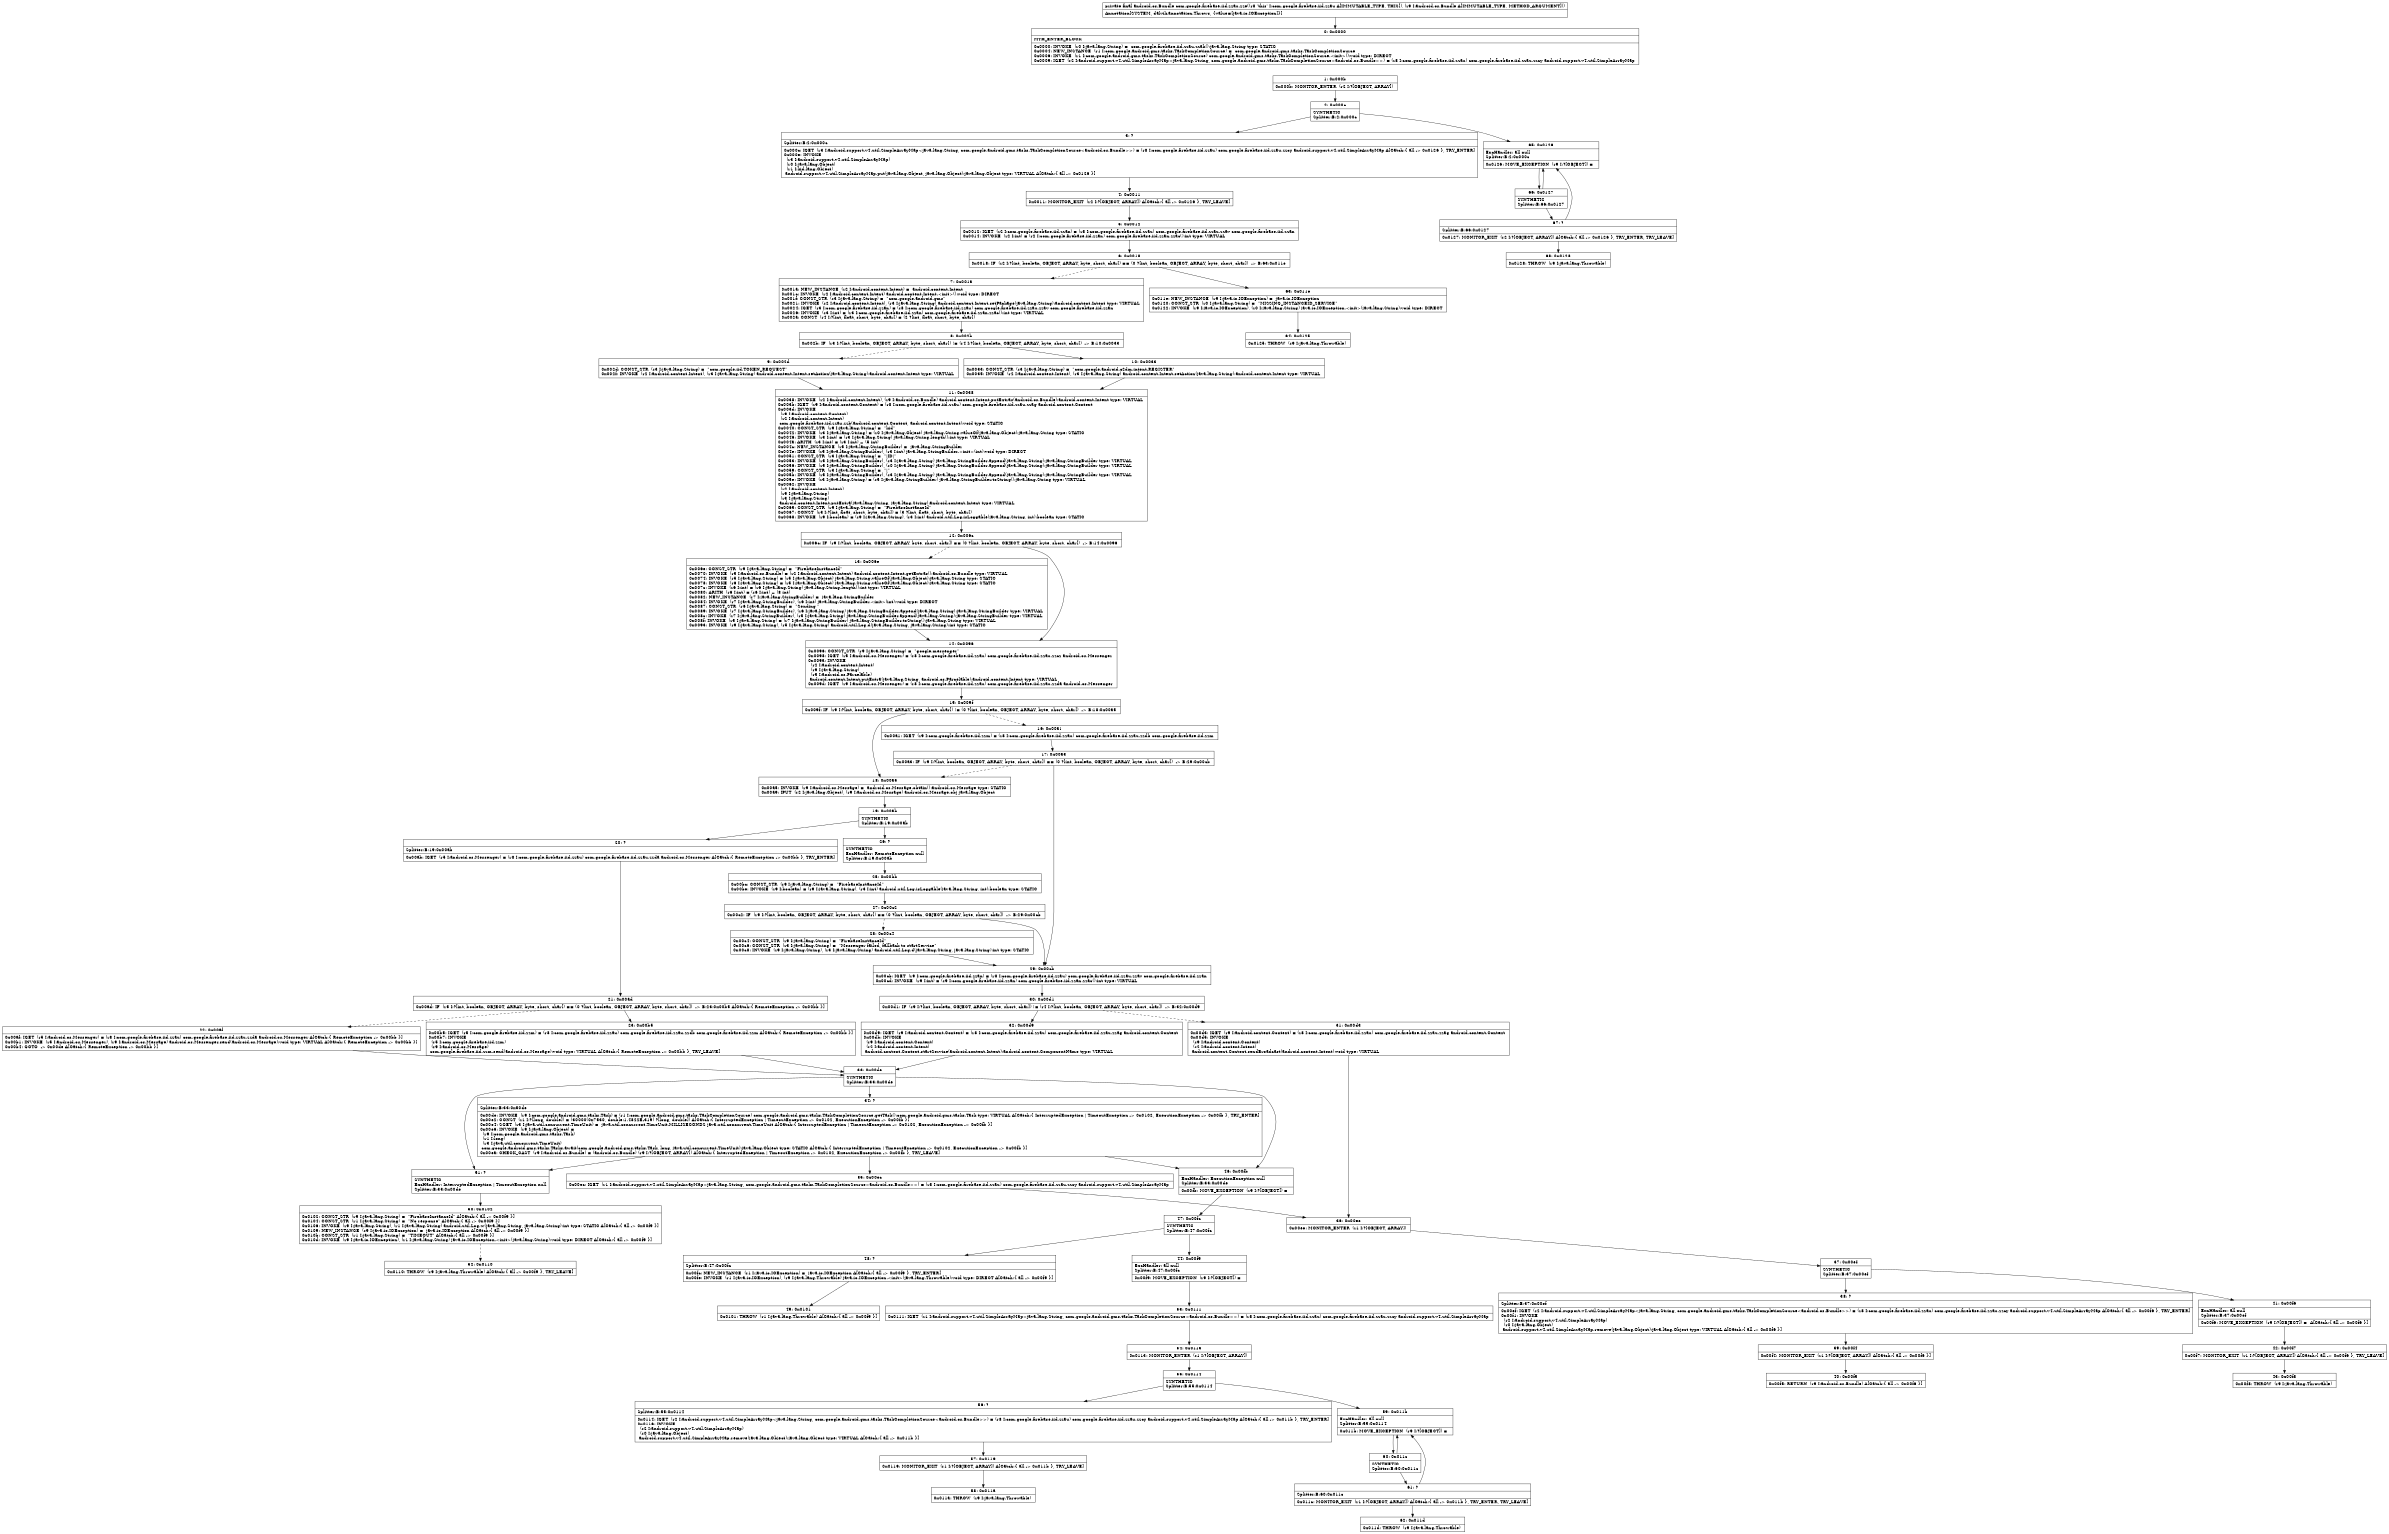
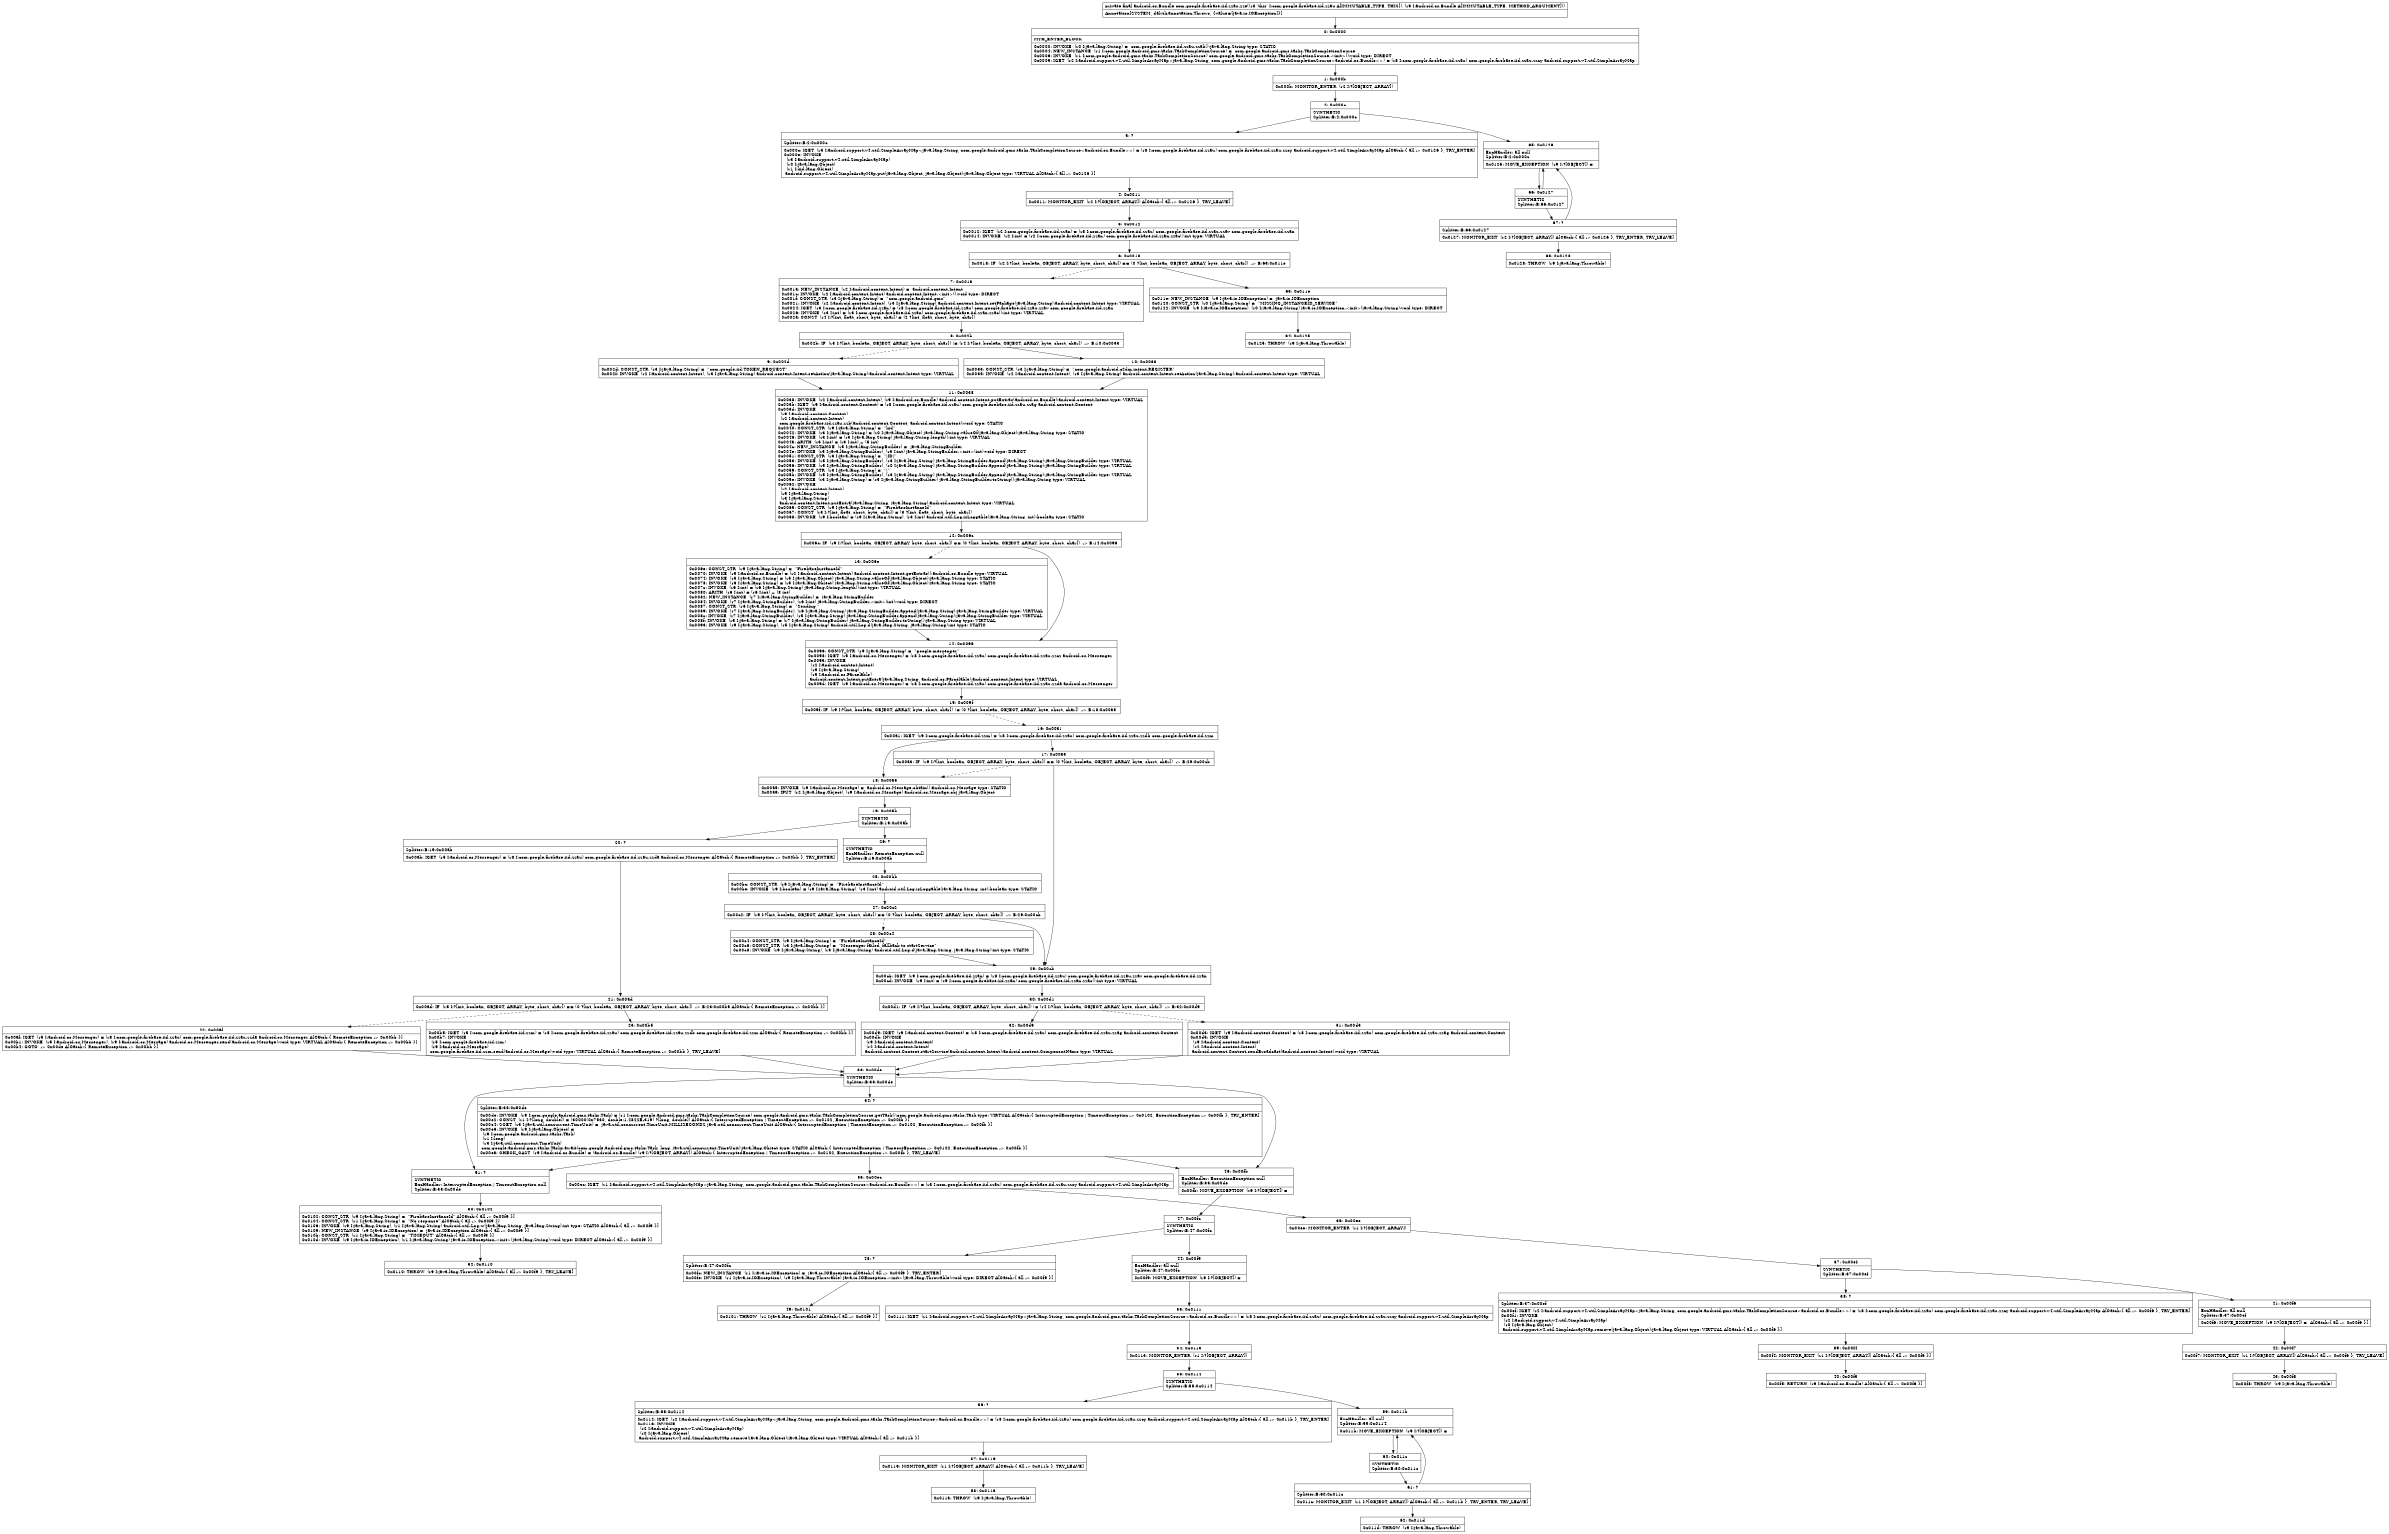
edge "0: 0x0000" -> "1: 0x000b": added
edge "15: 0x009f" -> "18: 0x00a5": now "16: 0x00a1" -> "18: 0x00a5"
edge "31: 0x00d3" -> "36: 0x00ee": now "31: 0x00d3" -> "33: 0x00de"
edge "50: 0x0102" -> "52: 0x0110": style dashed -> solid
